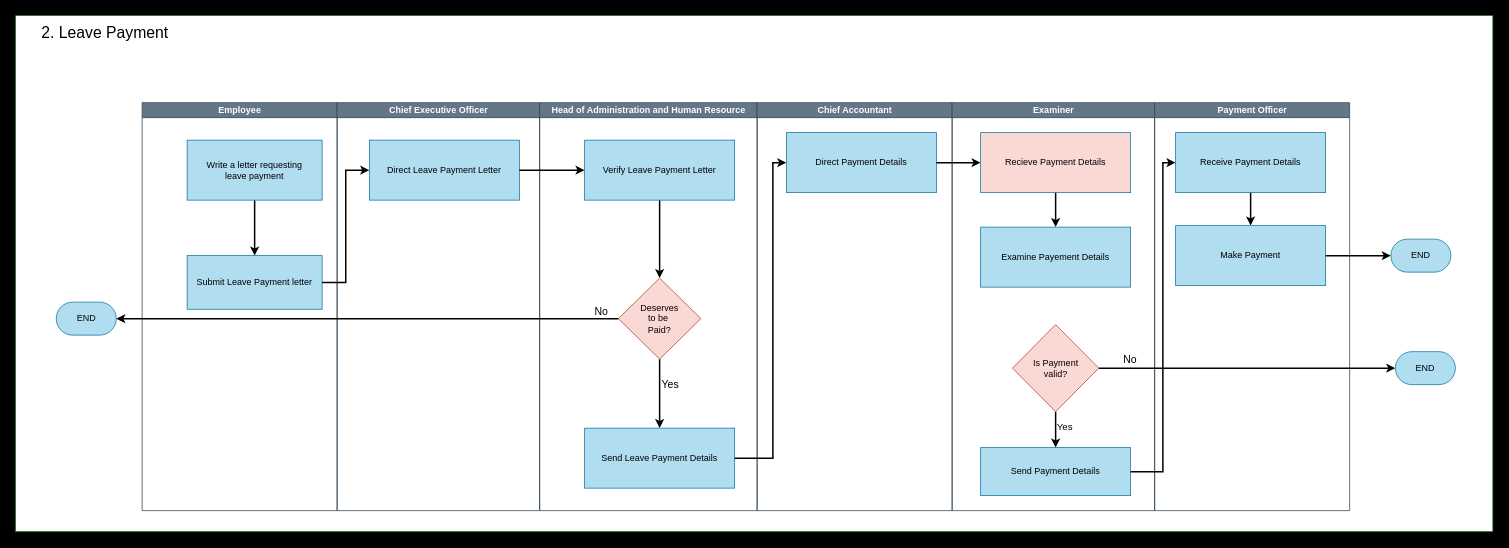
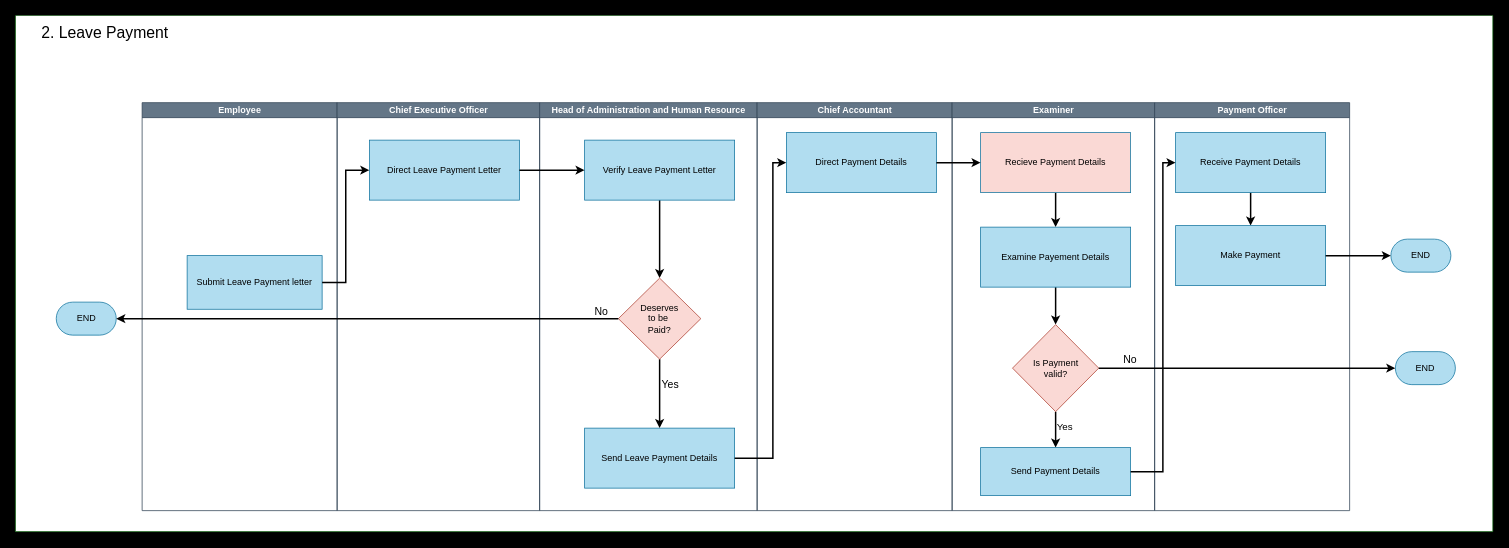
node "Write a letter requesting leave payment": removed
edge "Write a letter requesting leave payment" -> "Submit Leave Payment letter": removed
edge "Examine Payement Details" -> "Is Payment valid?": added
